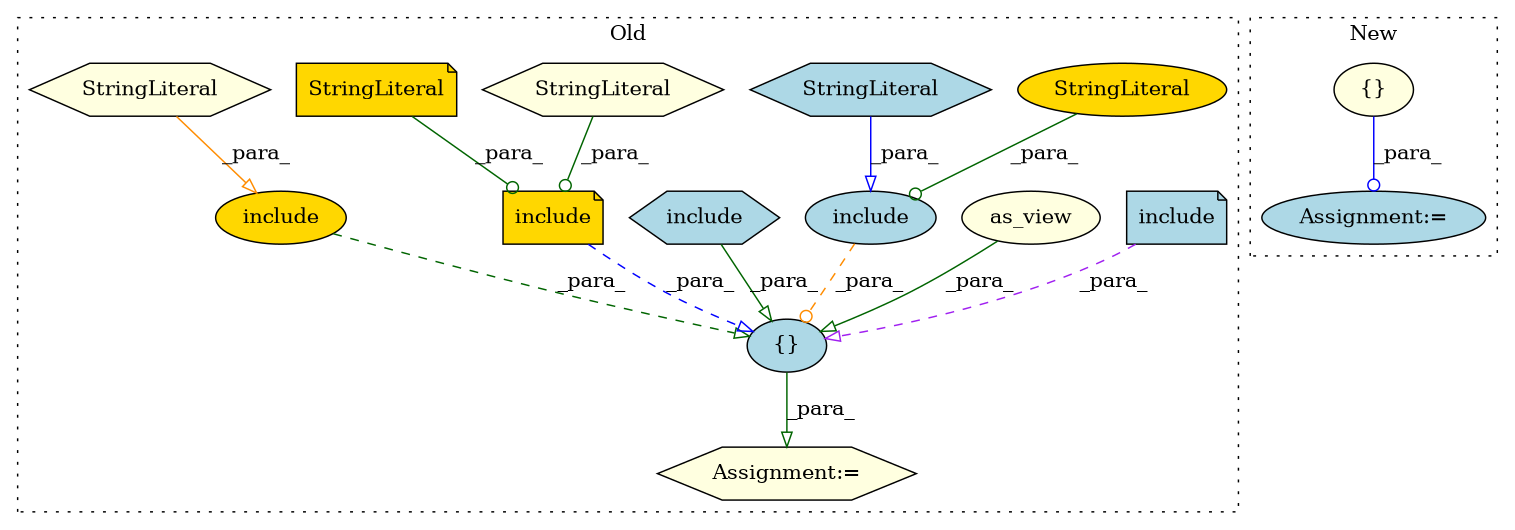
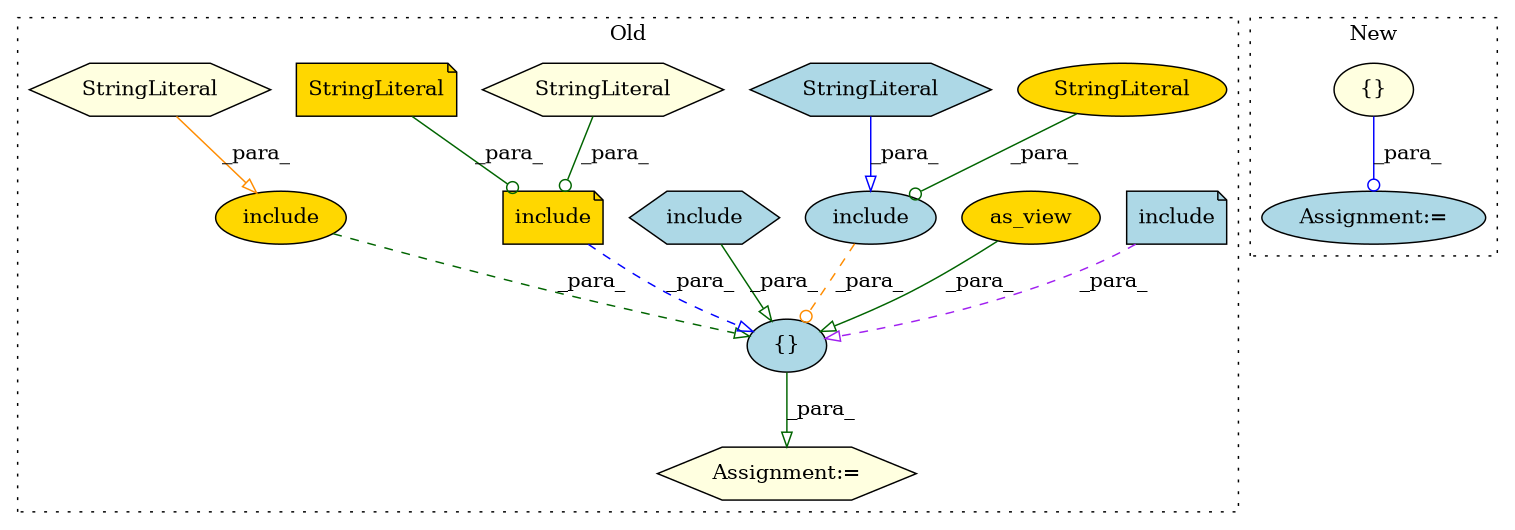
node "as_view": fillcolor lightyellow -> gold
